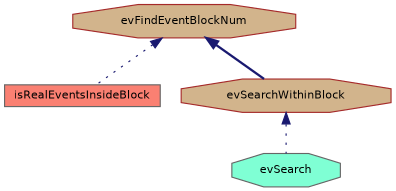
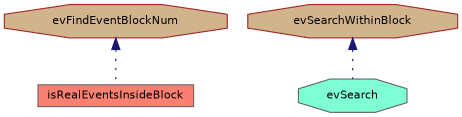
edge "evSearchWithinBlock" -> "evFindEventBlockNum": removed
